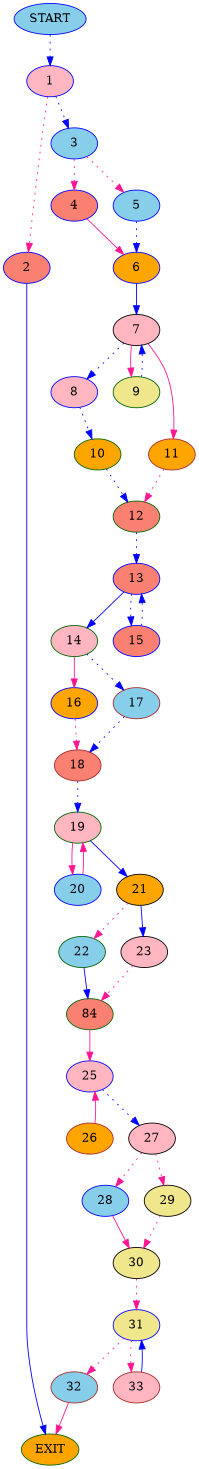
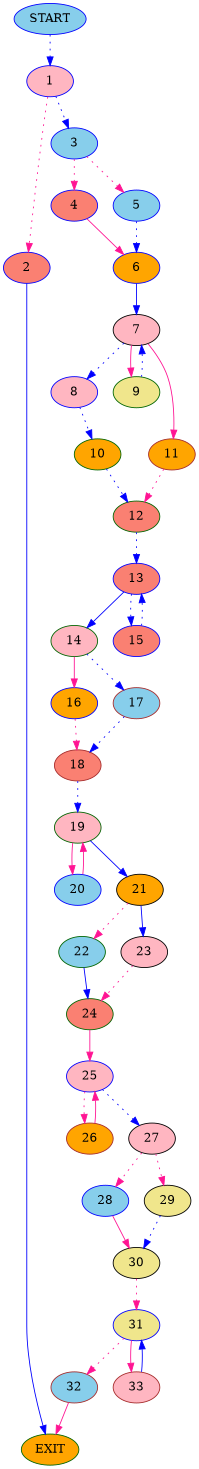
node "84": label "84" -> "24"
edge "25" -> "26": added
edge "29" -> "30": color deeppink -> blue
edge "31" -> "33": style dotted -> solid
